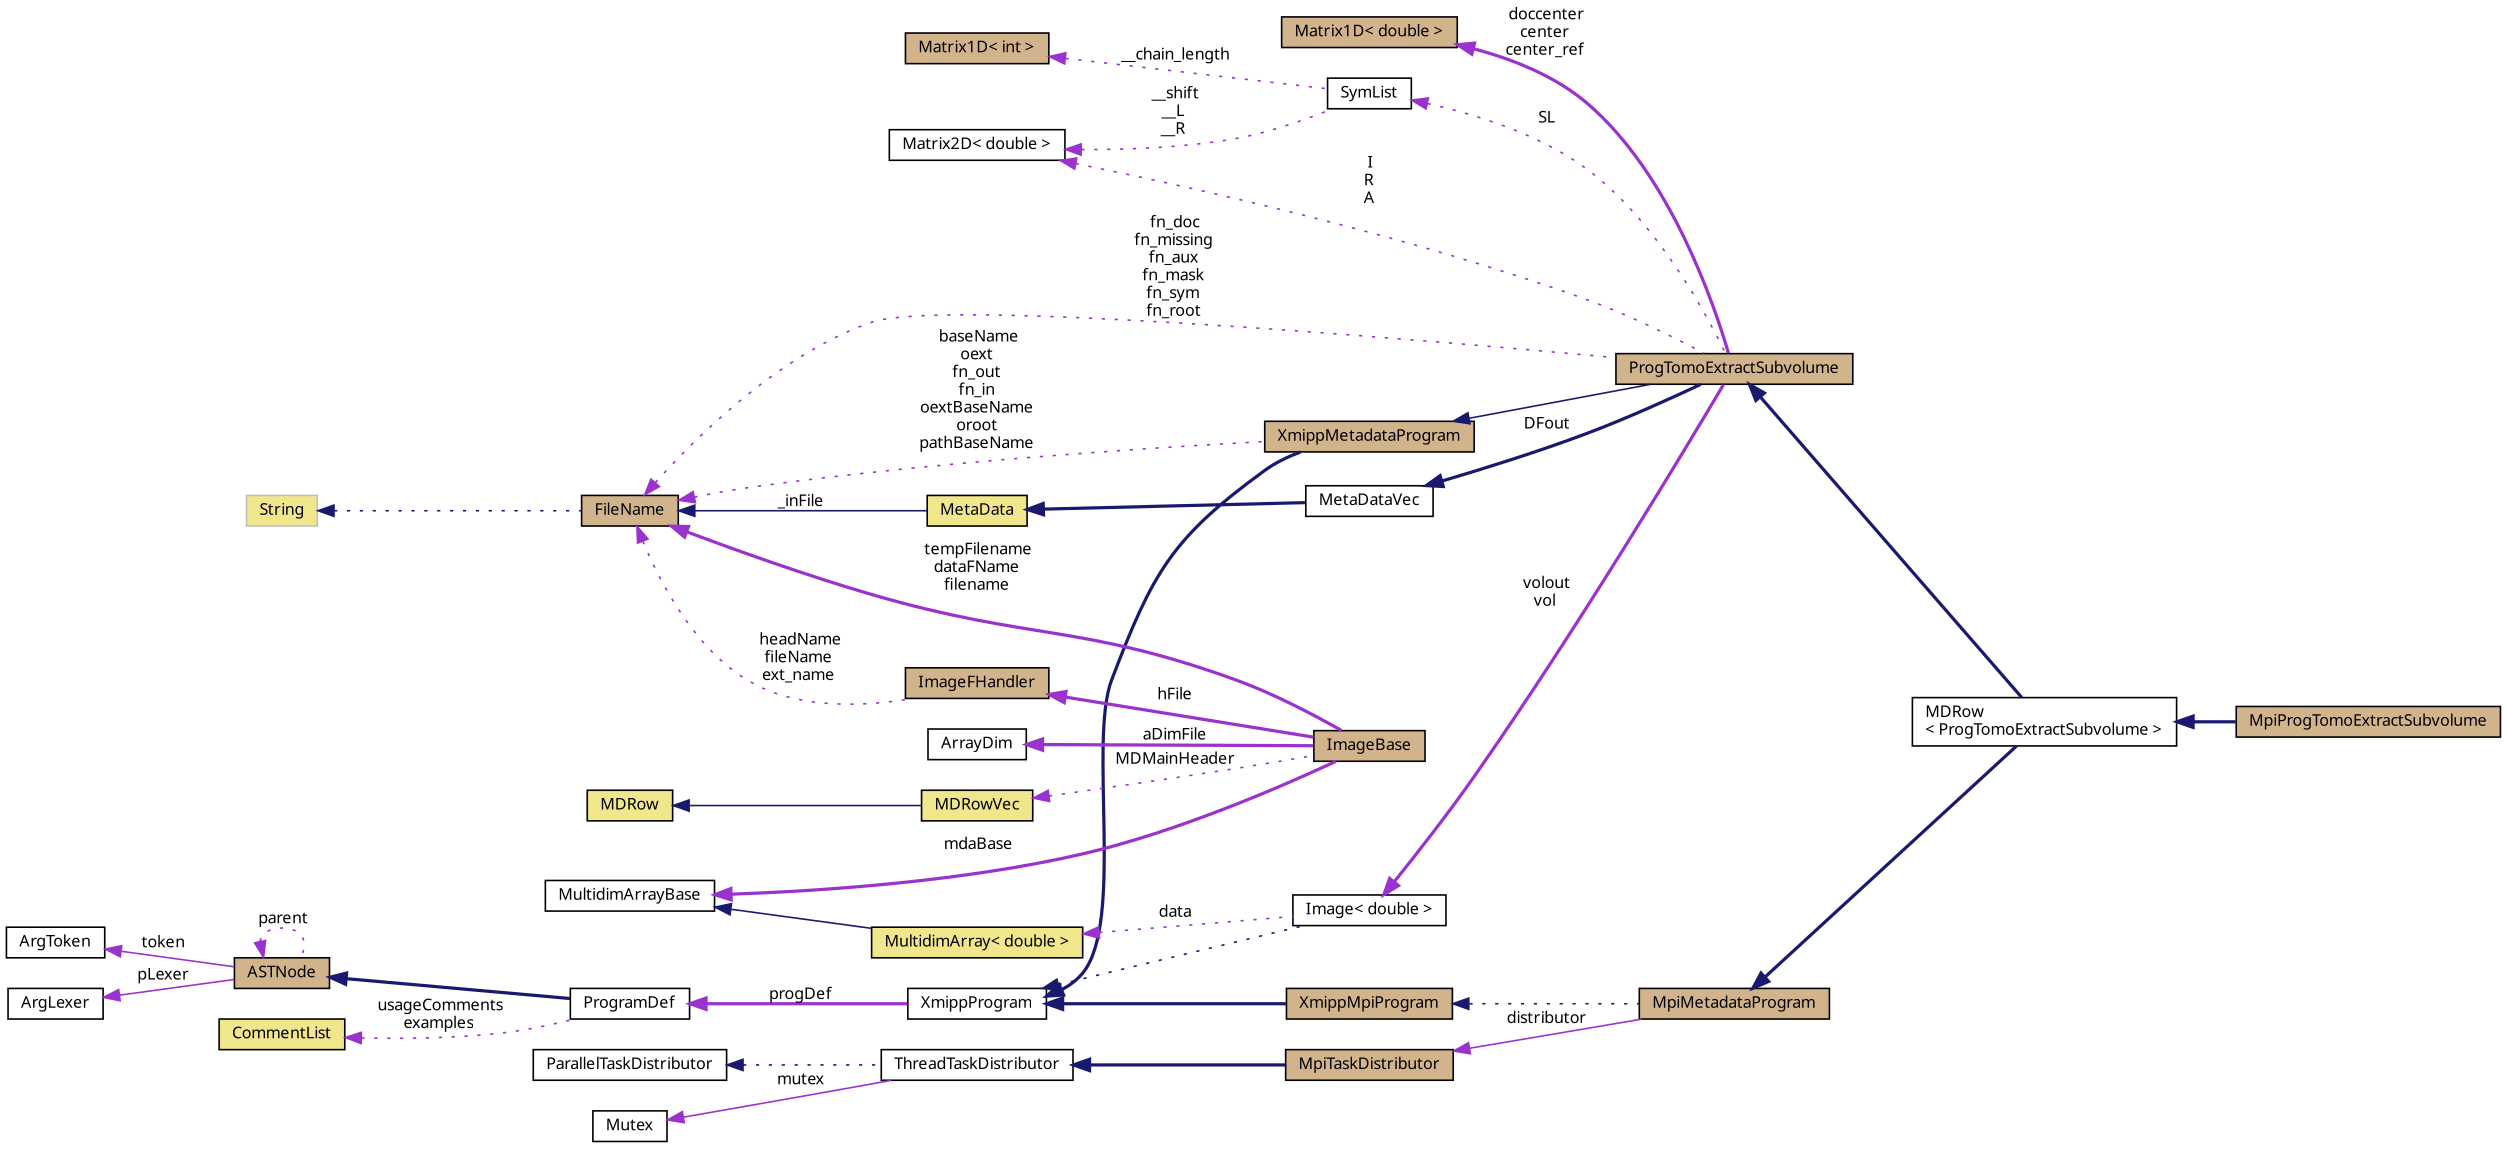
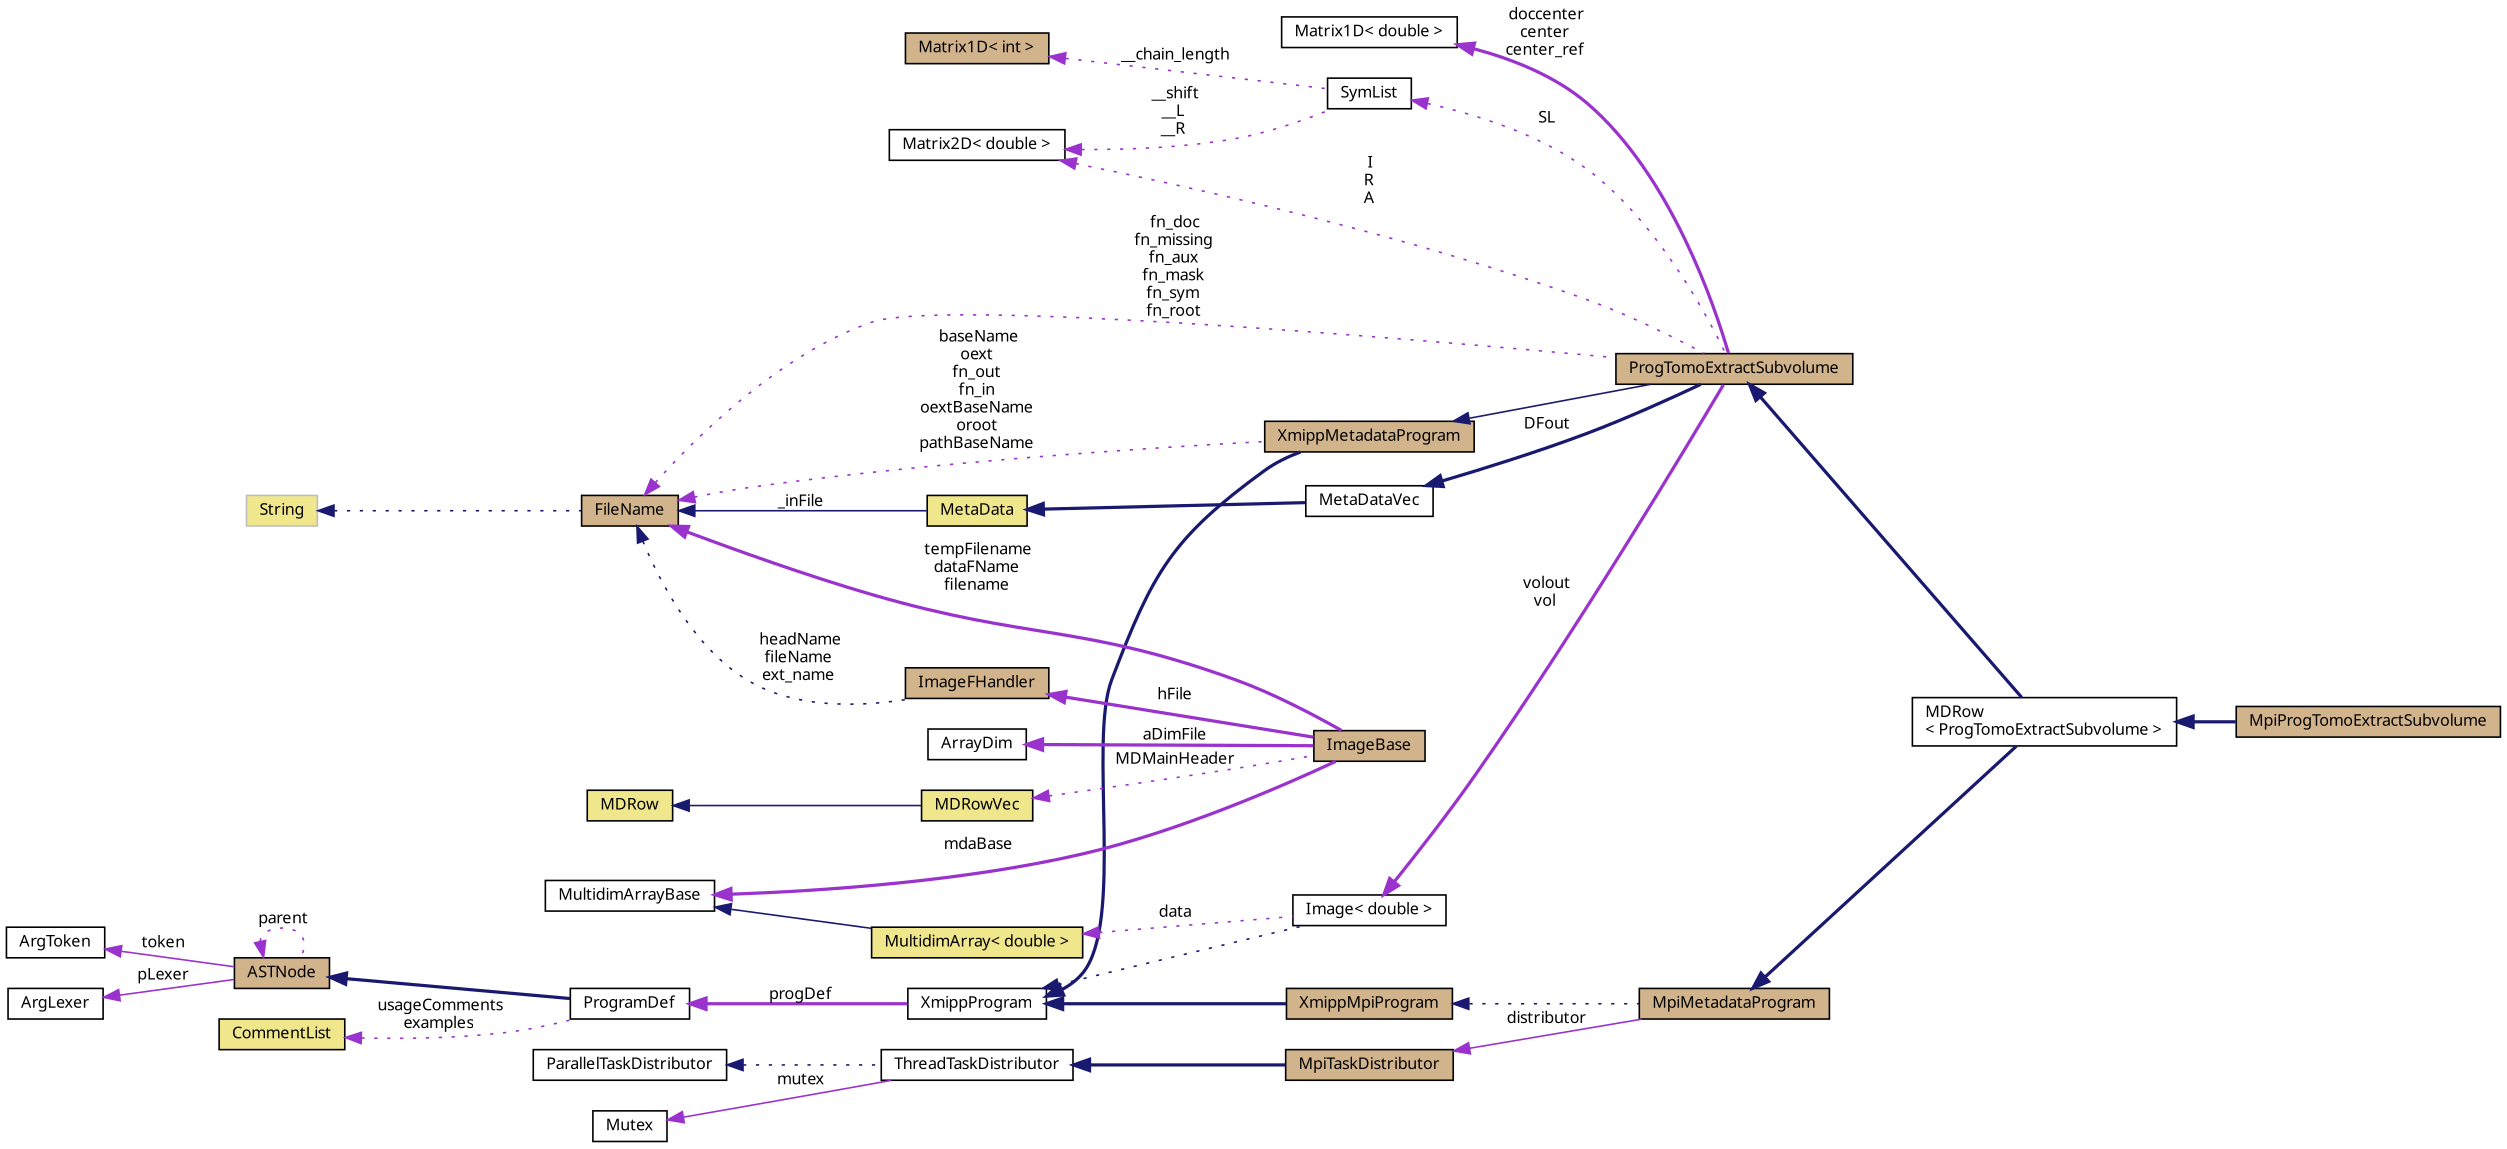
node "Matrix1D< double >": fillcolor tan -> white
edge "ImageFHandler" -> "FileName": color darkorchid3 -> midnightblue
